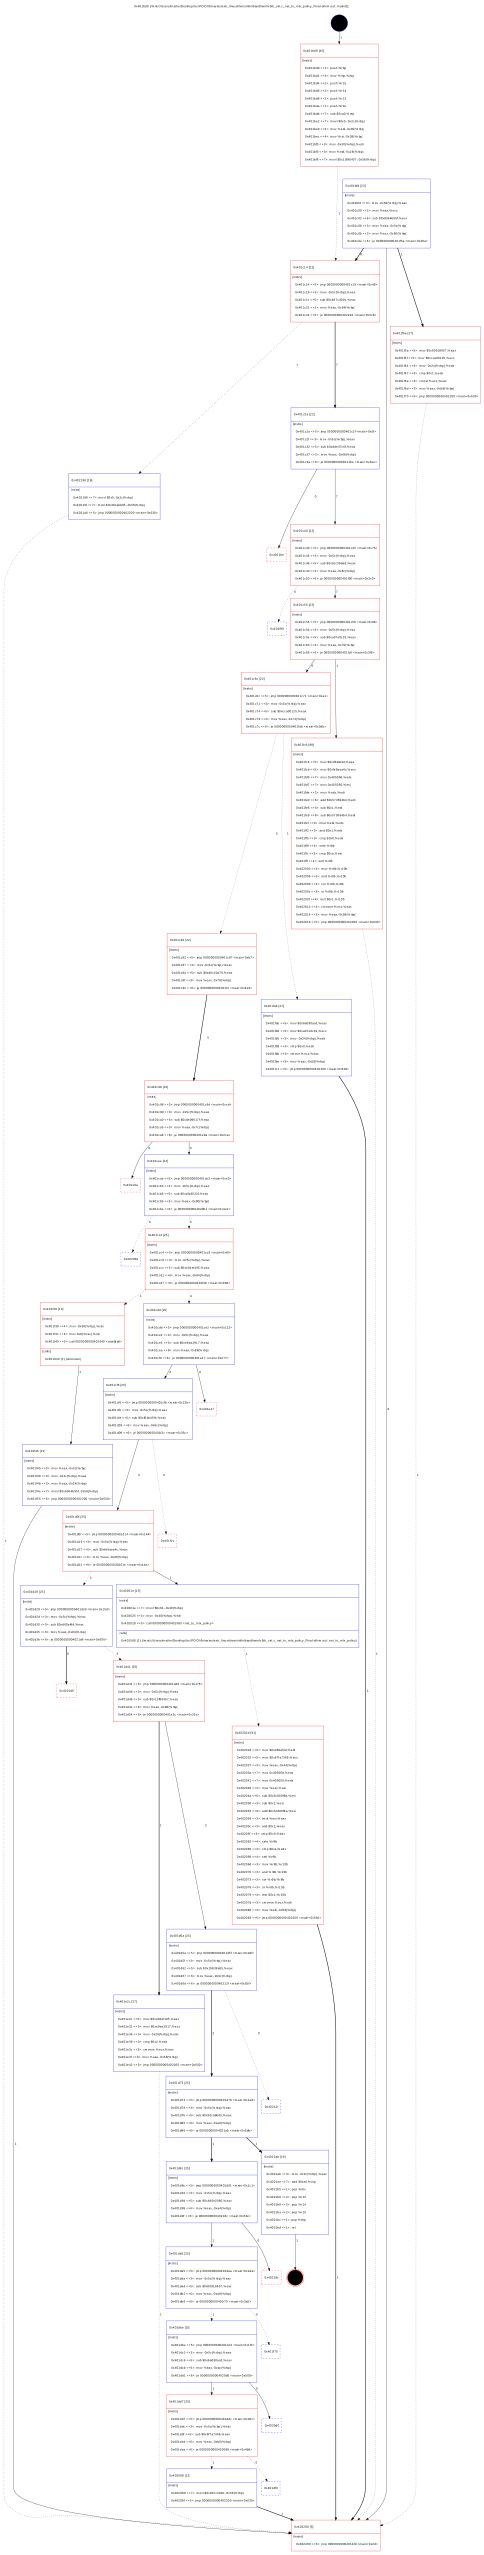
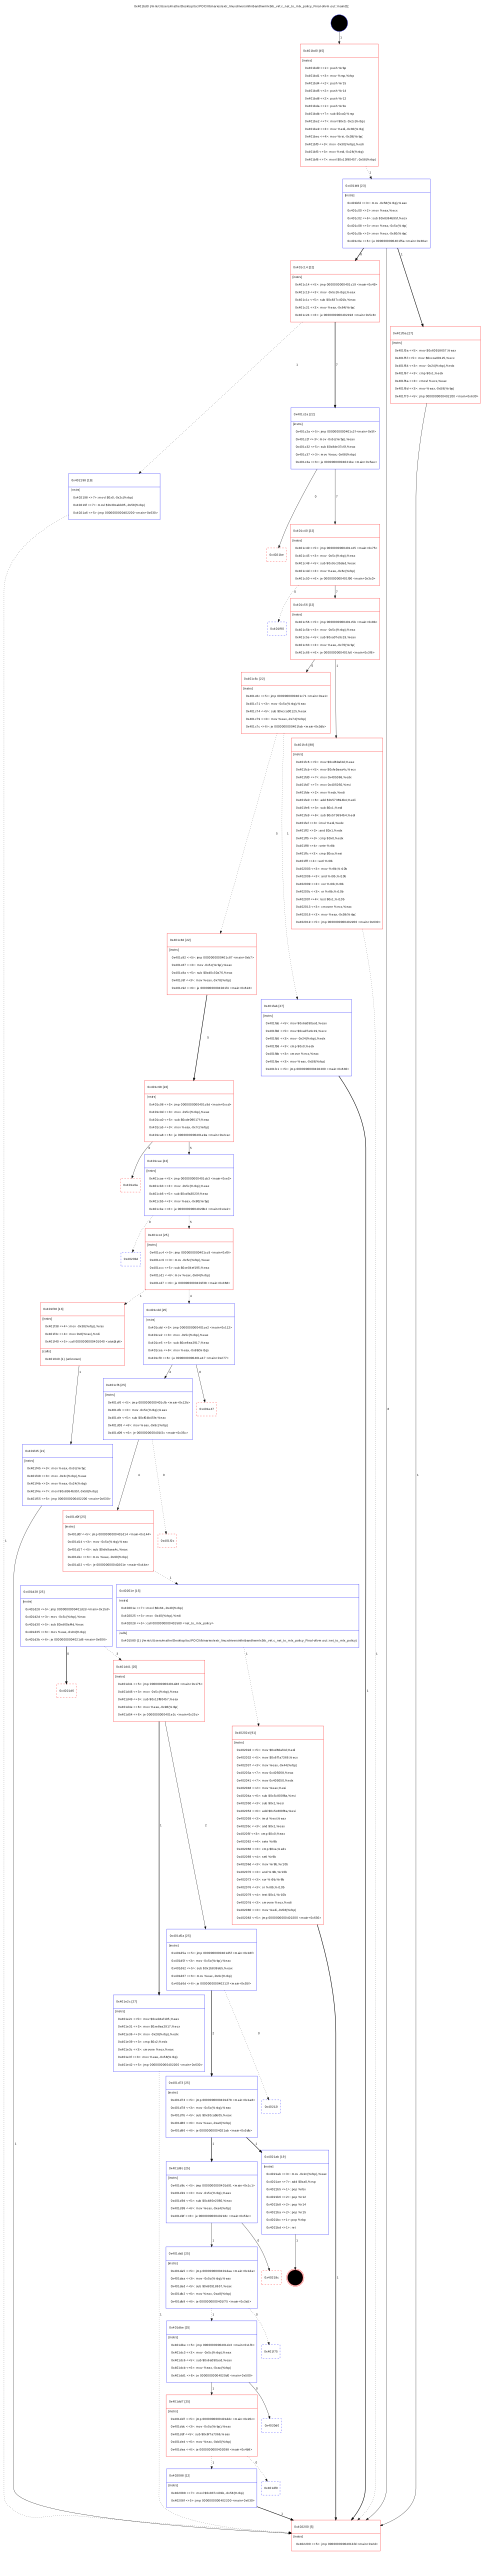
edge "0x401bd0 [45]" -> "0x401c14 [22]": now "0x401bd0 [45]" -> "0x401bfd [23]"
edge "0x401f5a [27]" -> "0x402200 [5]": style dotted -> solid
edge "0x401d0f [25]" -> "0x401d28 [25]": removed, label "3"
edge "0x401d0f [25]" -> "0x40201e [15]": style solid -> dotted
